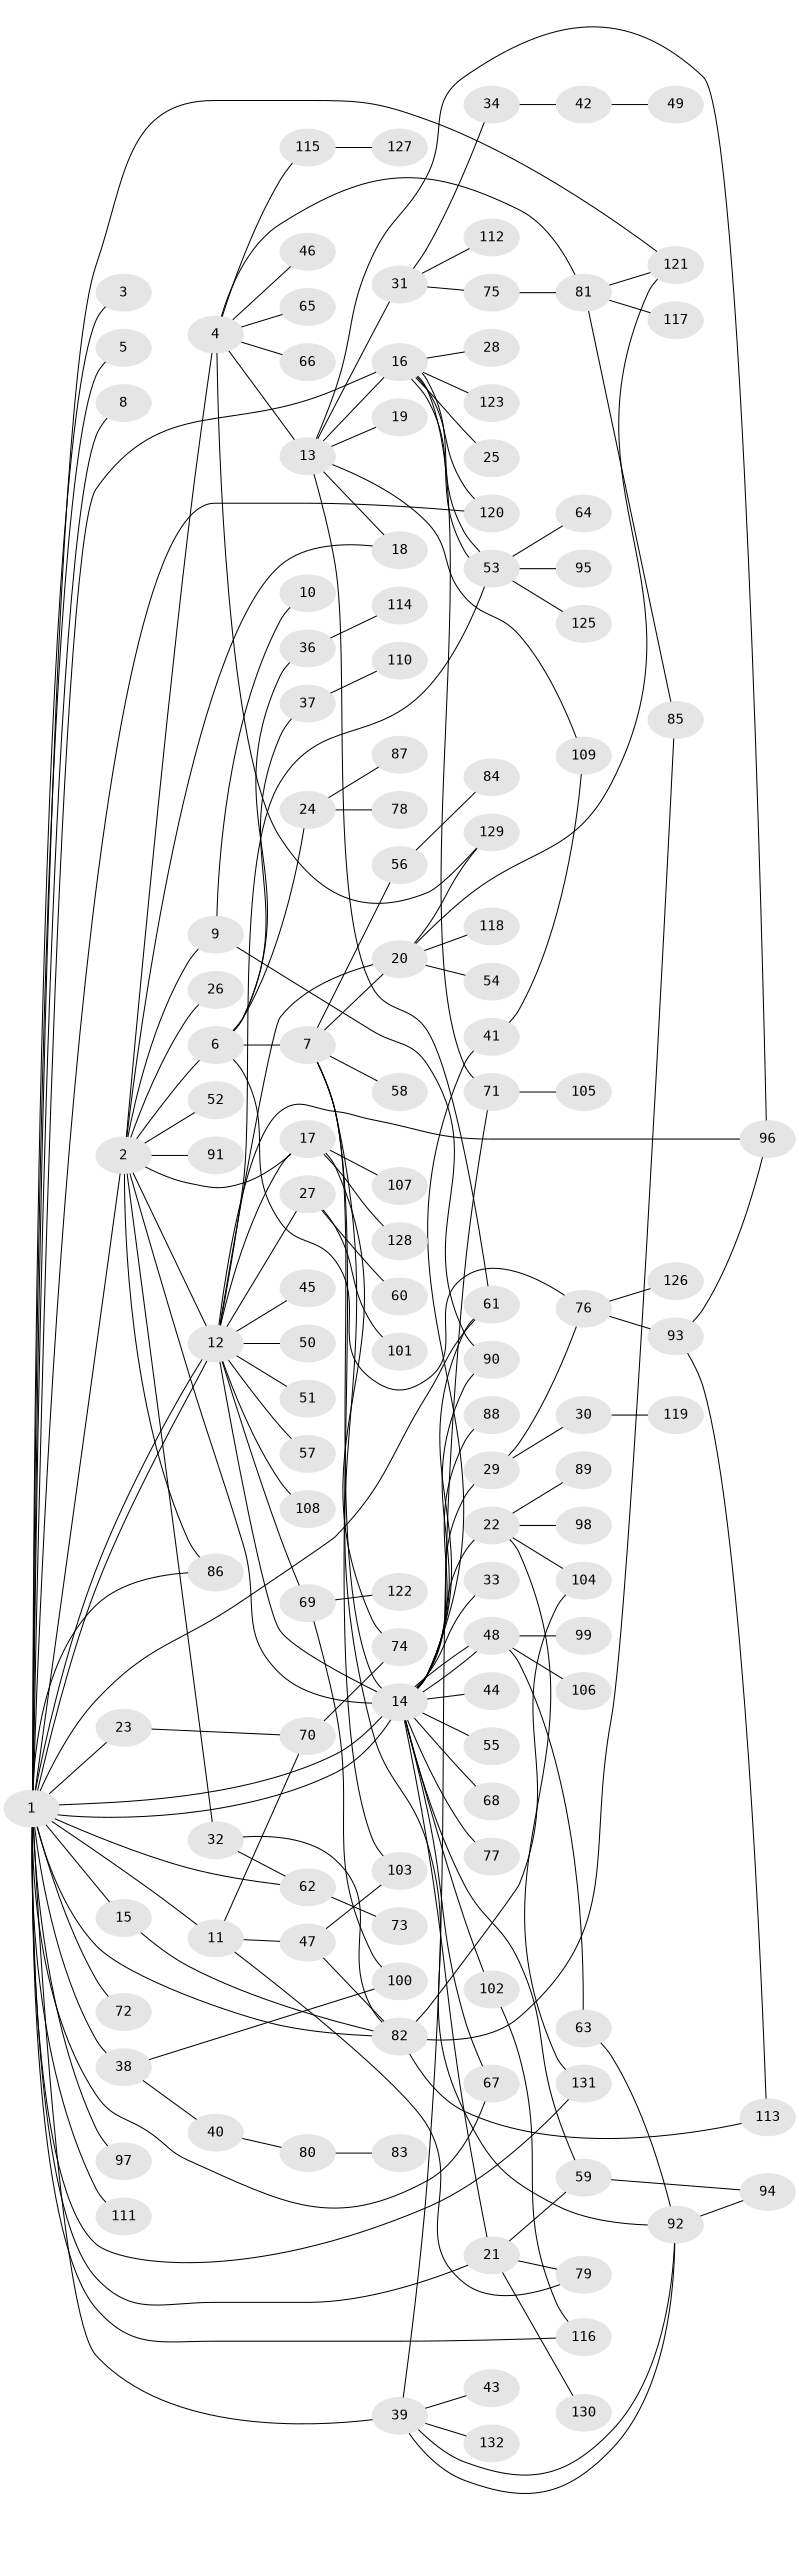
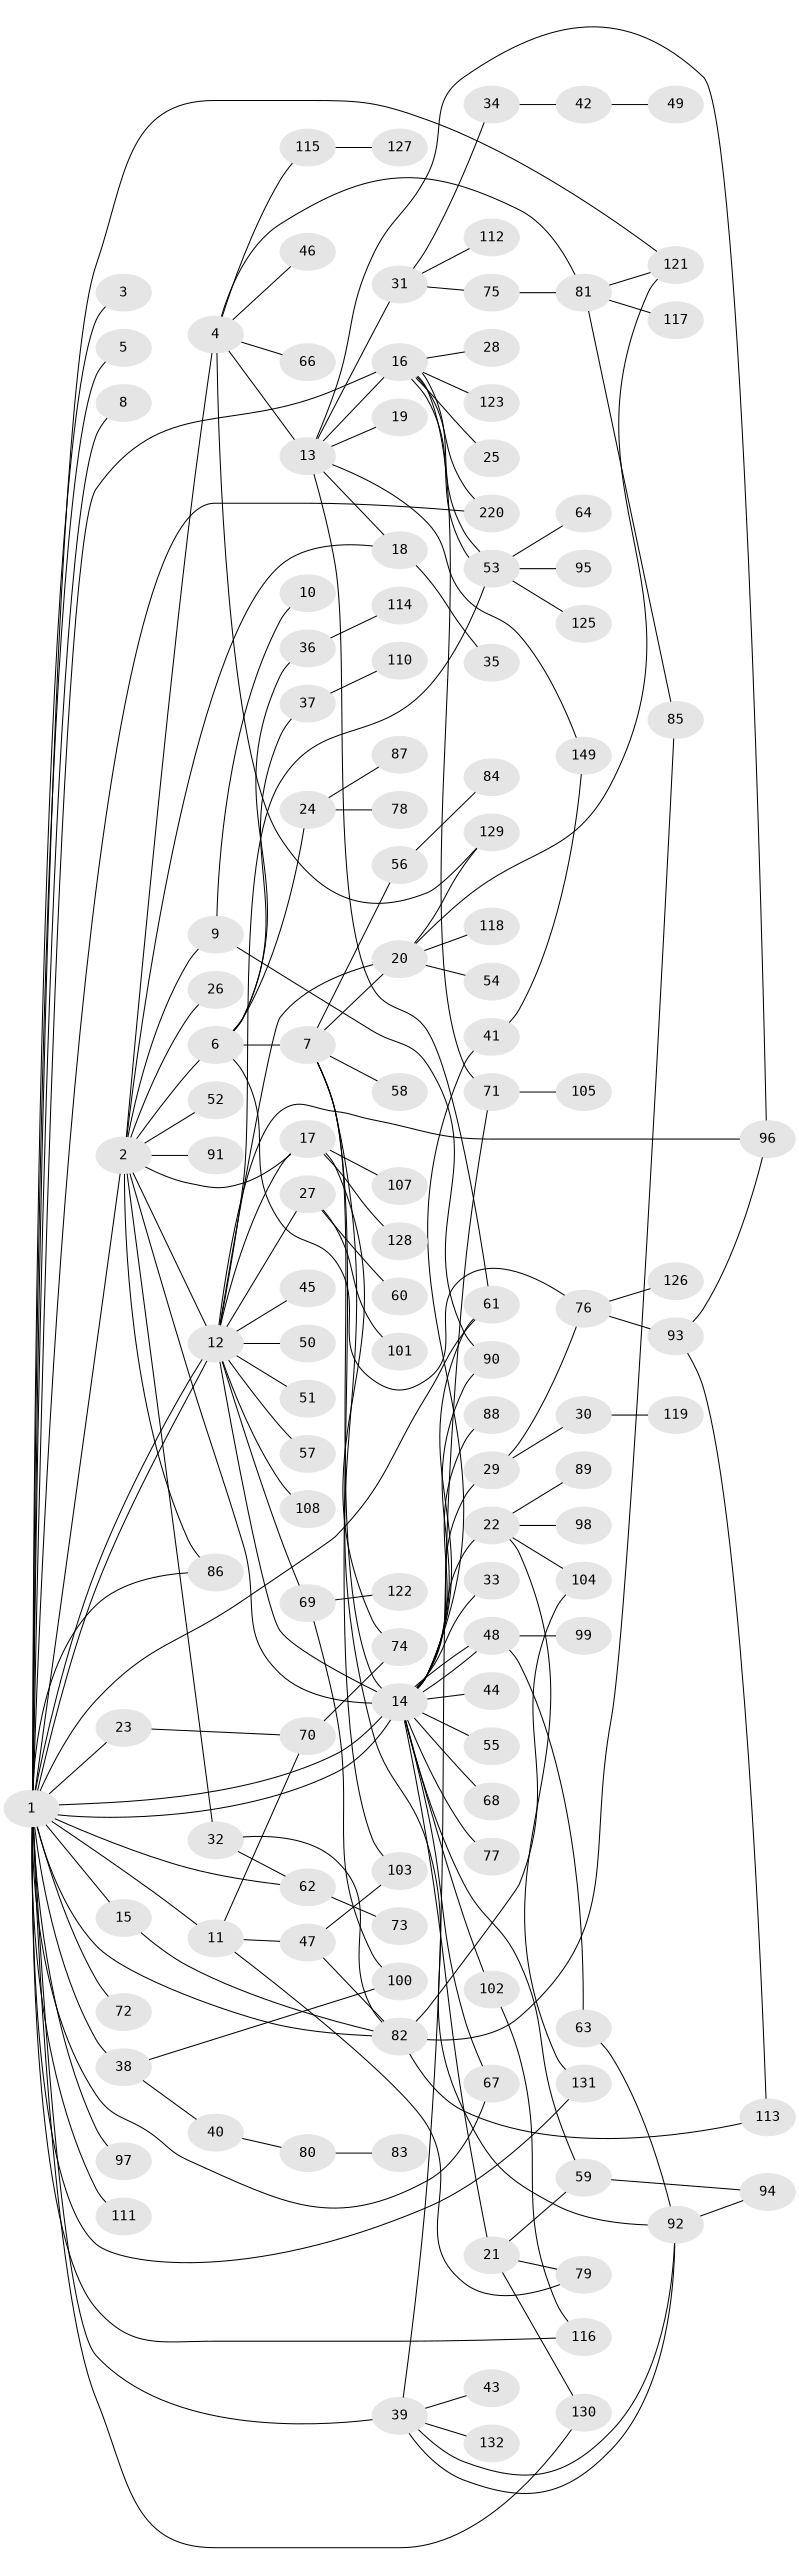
node "65": removed
node "120": label "120" -> "220"
node "35": added
node "109": label "109" -> "149"
node "106": removed
edge "1" -- "21": now "1" -- "130"
